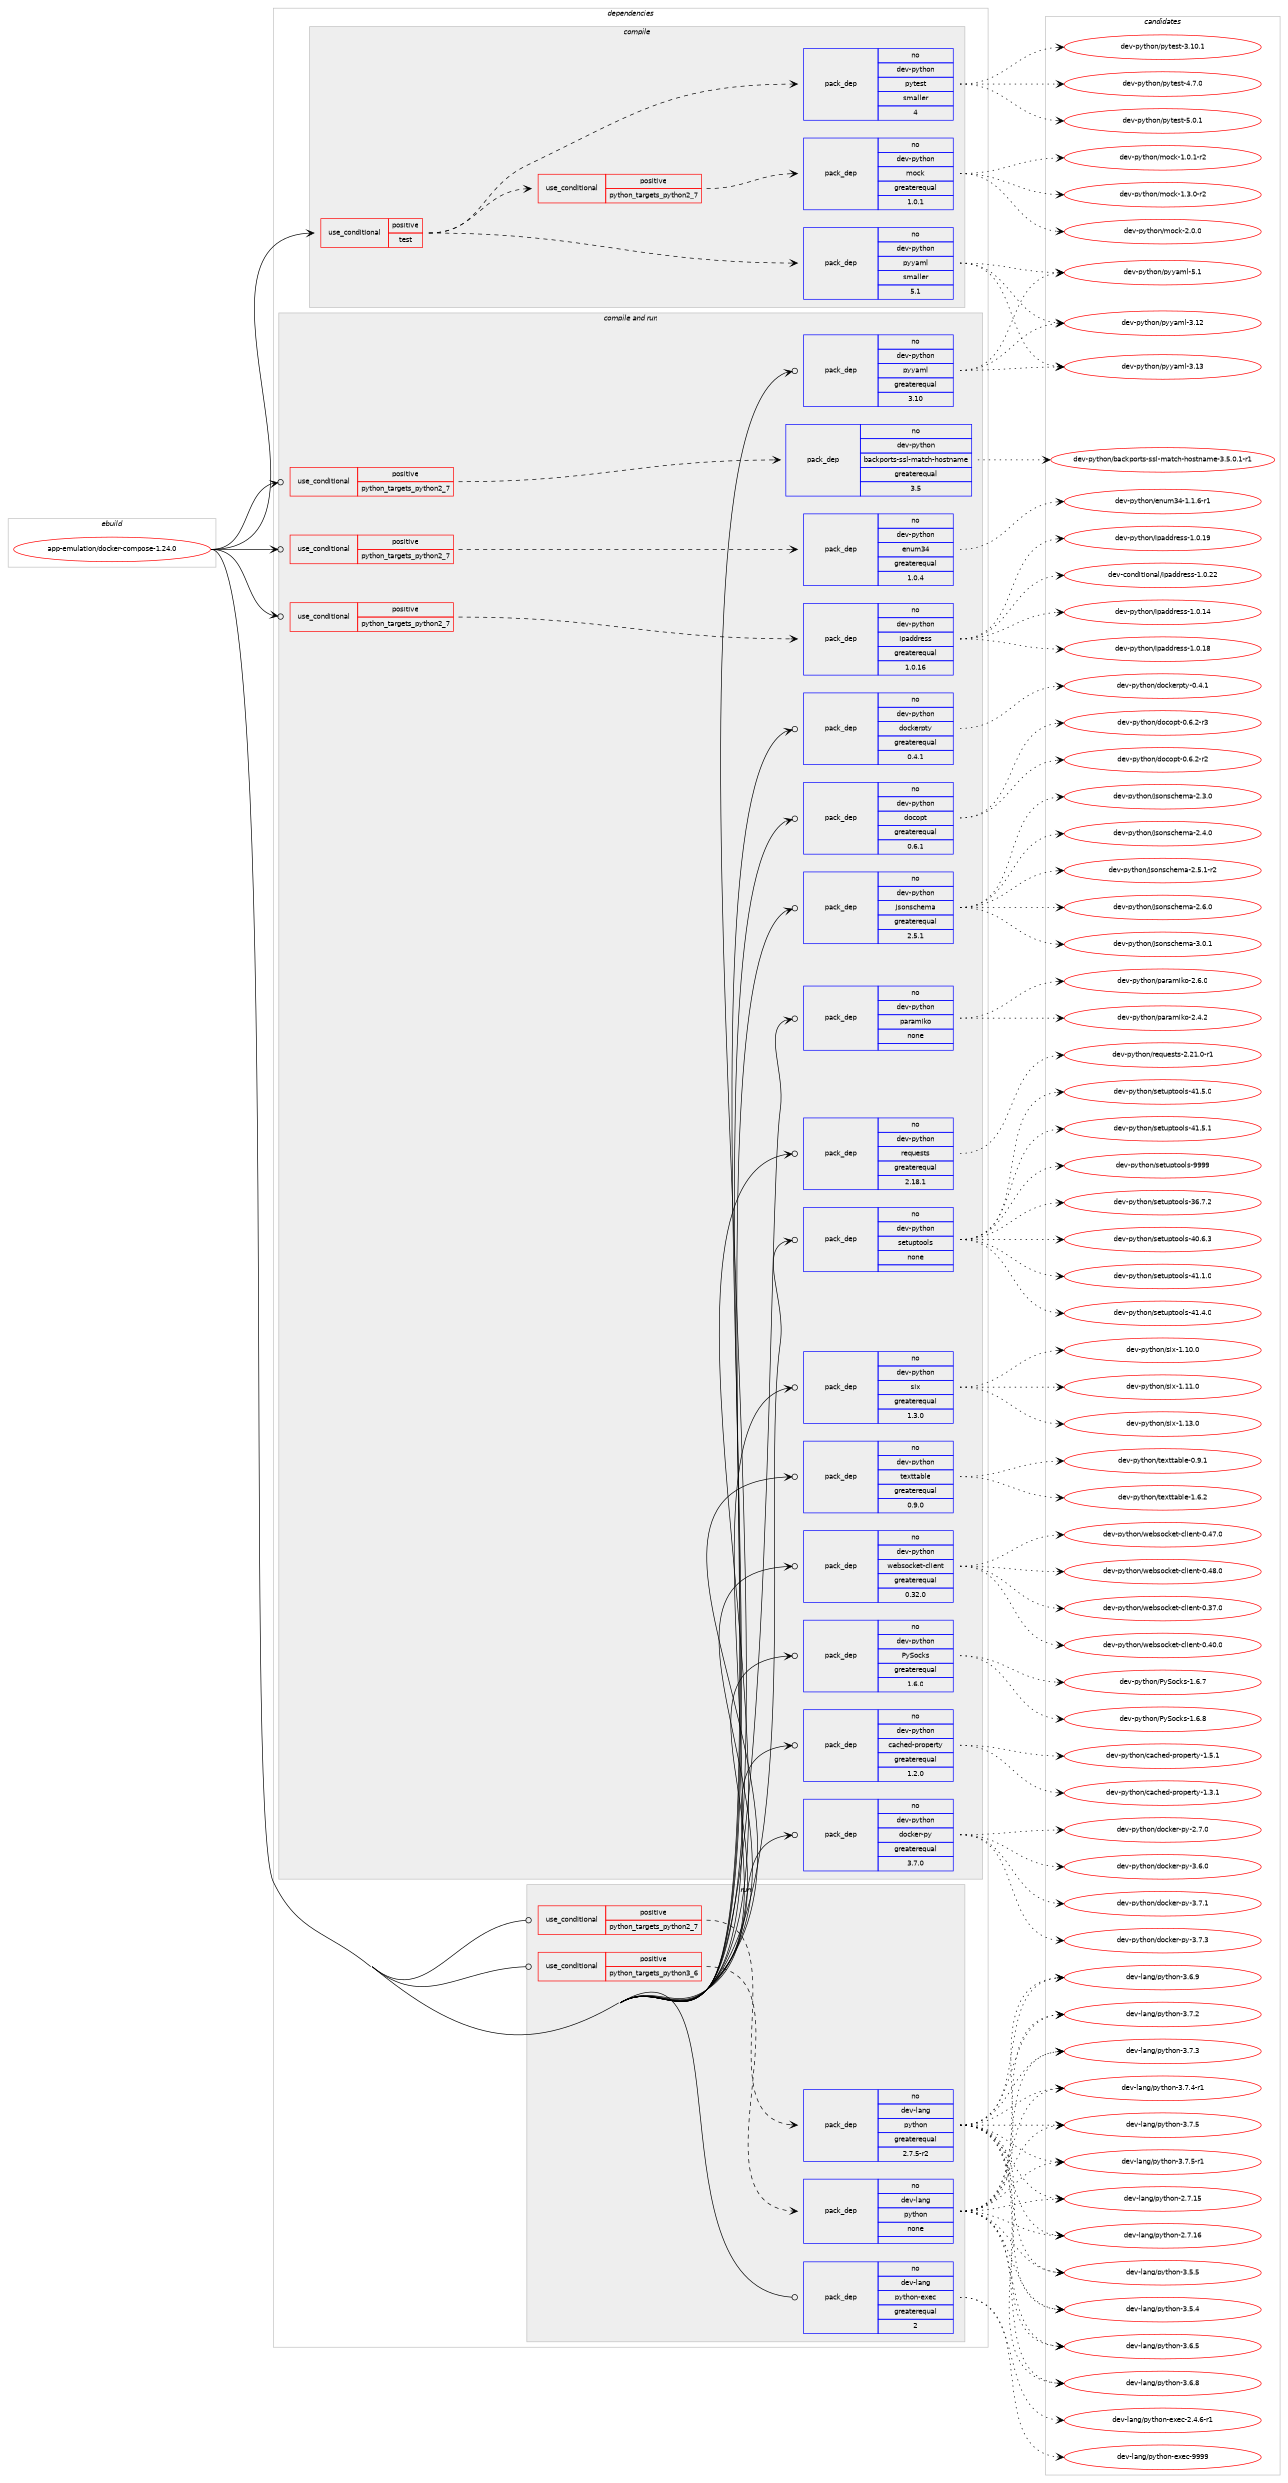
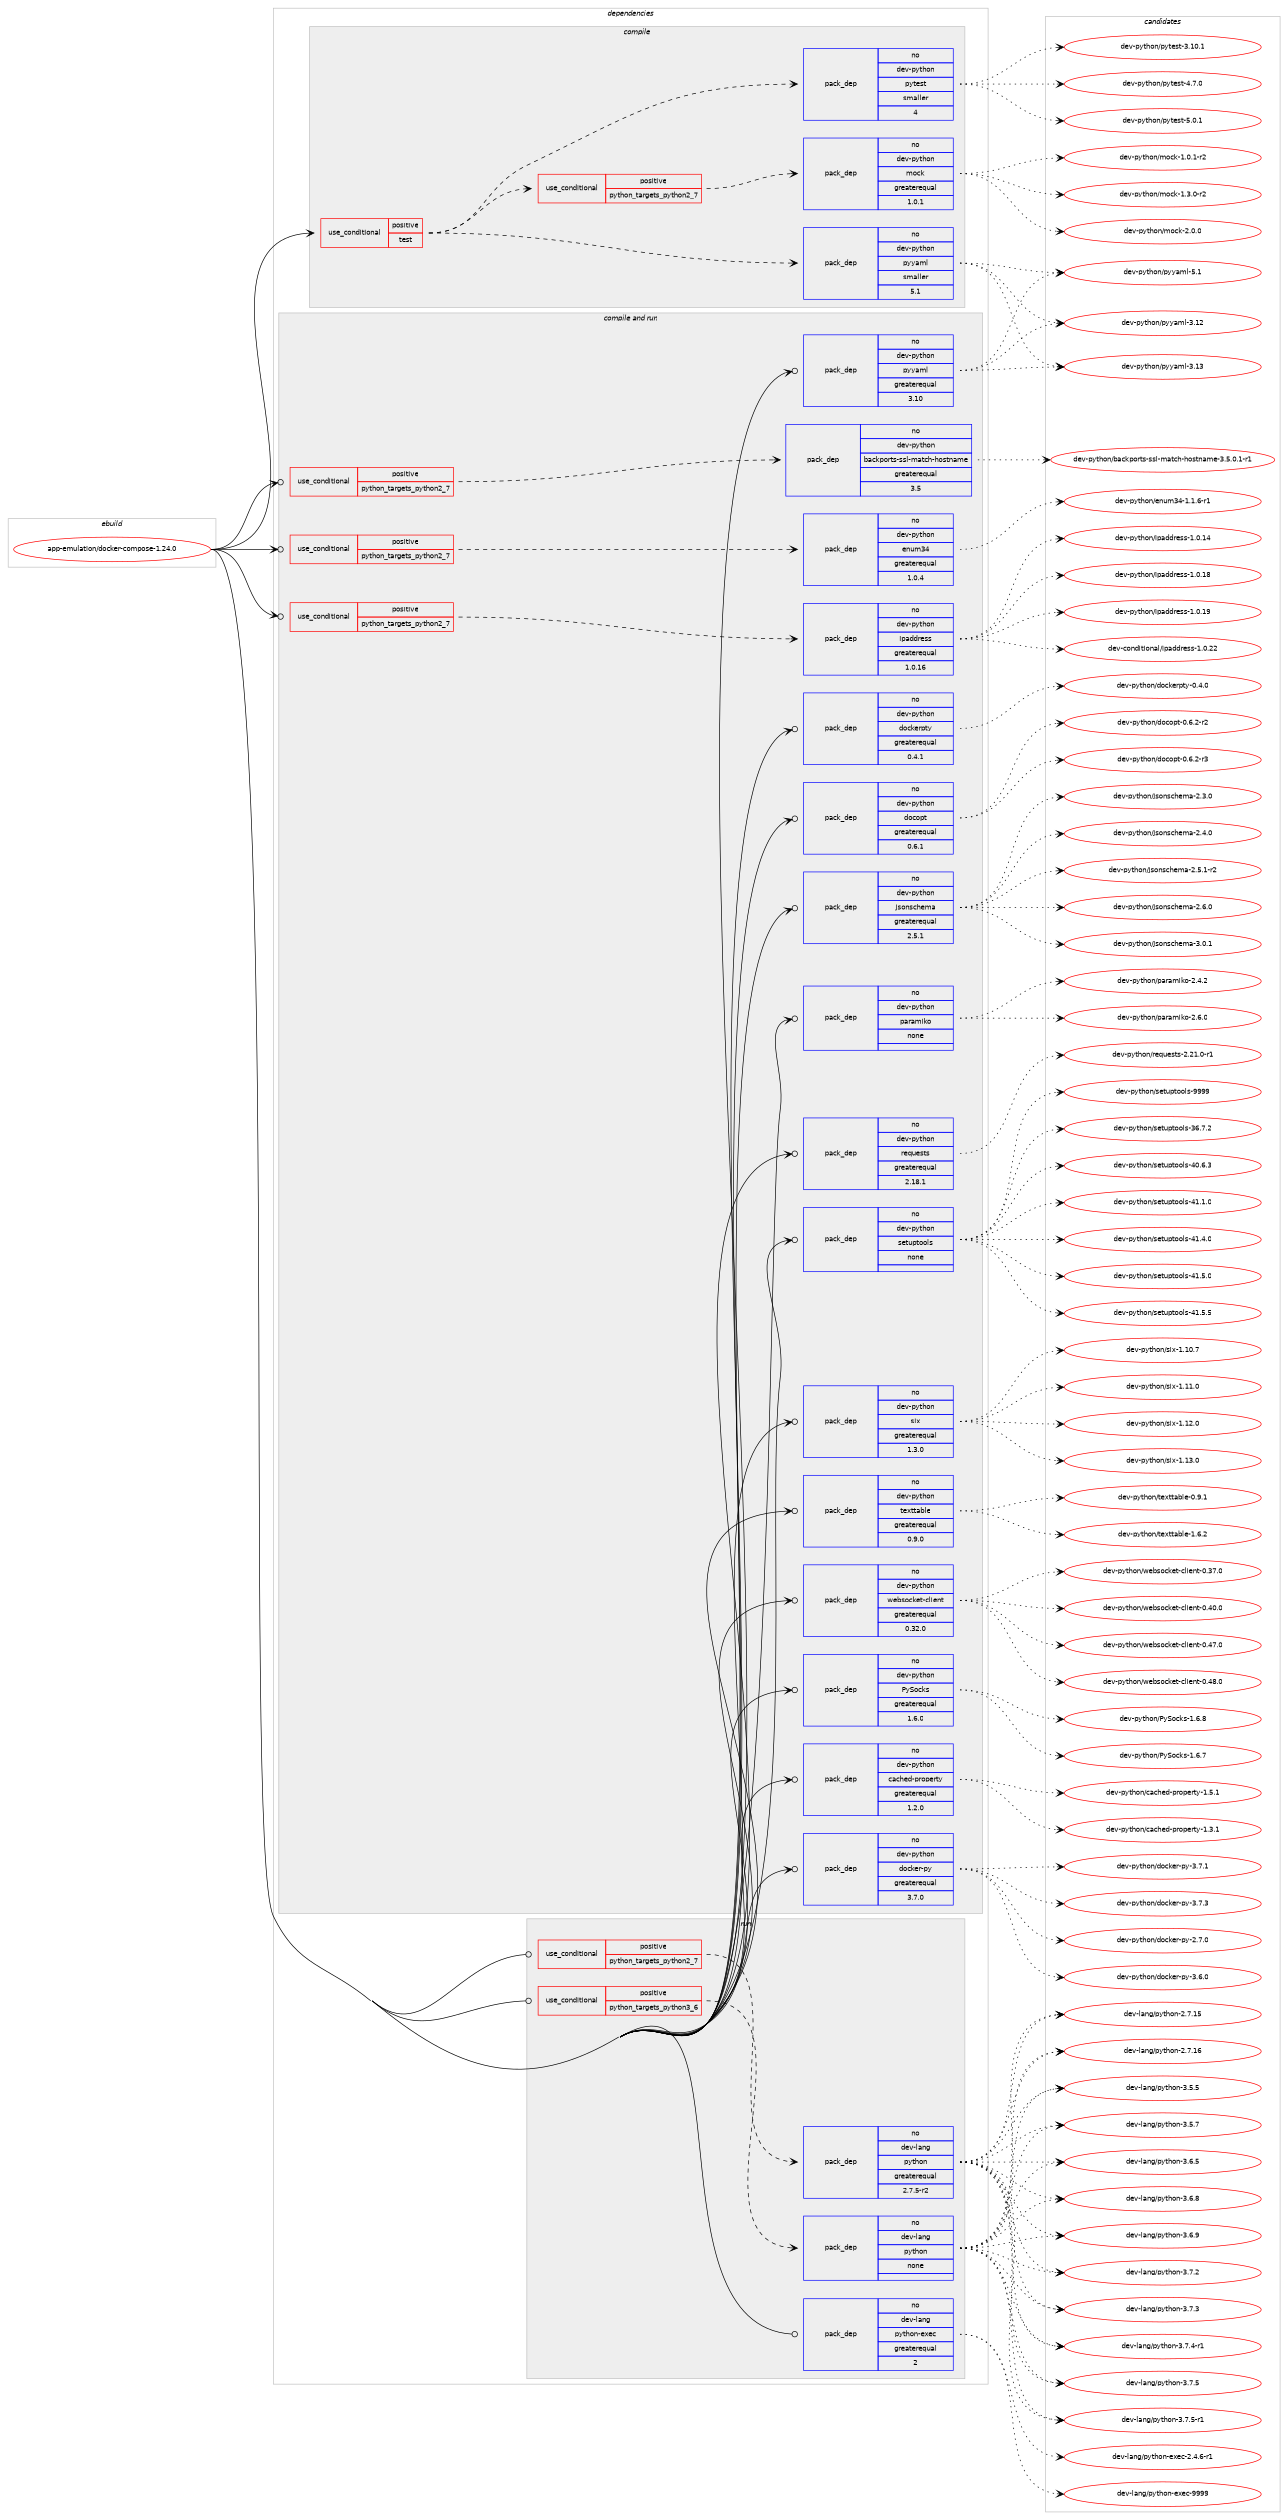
node "dev-python/dockerpty-0.4.1": label "dev-python/dockerpty-0.4.1" -> "dev-python/dockerpty-0.4.0"
node "dev-python/setuptools-41.5.1": label "dev-python/setuptools-41.5.1" -> "dev-python/setuptools-41.5.5"
node "dev-python/six-1.10.0": label "dev-python/six-1.10.0" -> "dev-python/six-1.10.7"
node "dev-python/six-1.12.0": added
node "dev-lang/python-3.5.4": label "dev-lang/python-3.5.4" -> "dev-lang/python-3.5.7"
